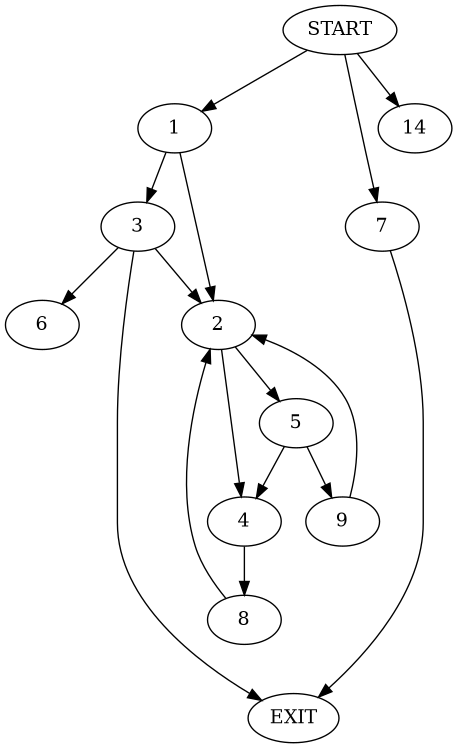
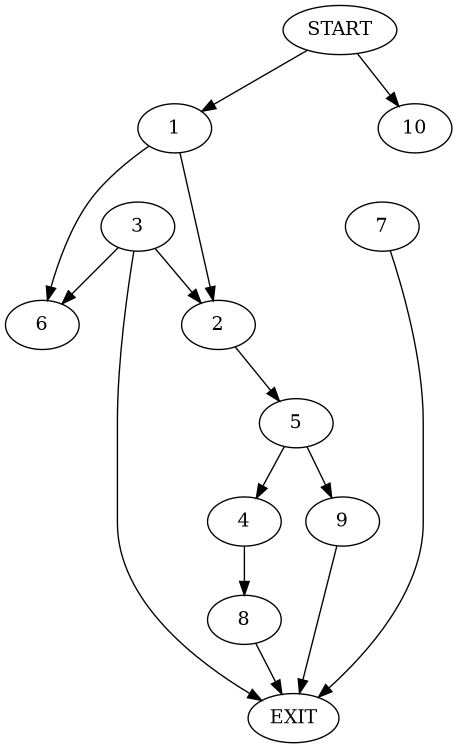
edge "START" -> "7": removed
node "14": label "14" -> "10"
edge "1" -> "3": now "1" -> "6"
edge "9" -> "2": now "9" -> "EXIT"
edge "2" -> "4": removed
edge "8" -> "2": now "8" -> "EXIT"
